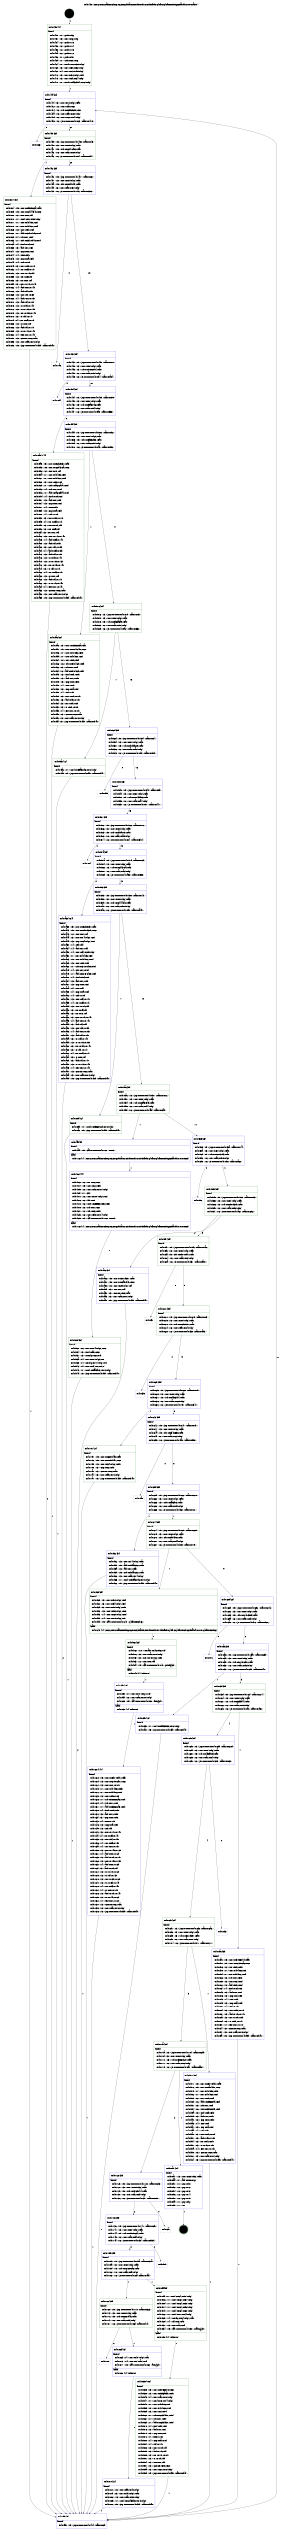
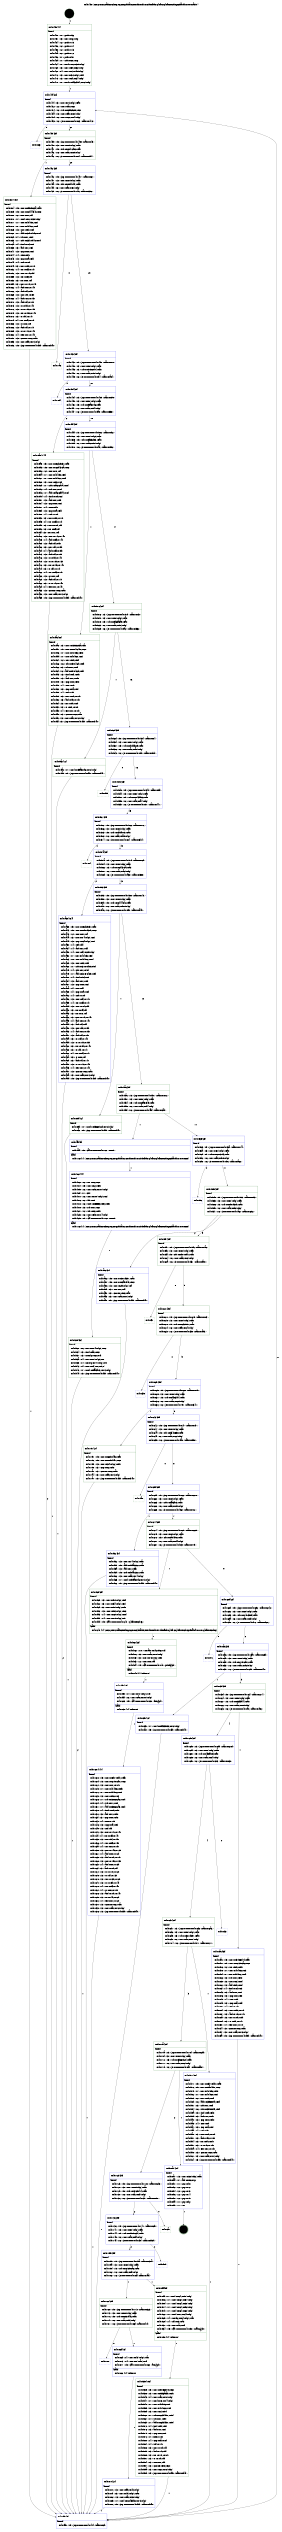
edge "0x4014e4 [25]" -> "0x4014fd [25]": added, label "18"
